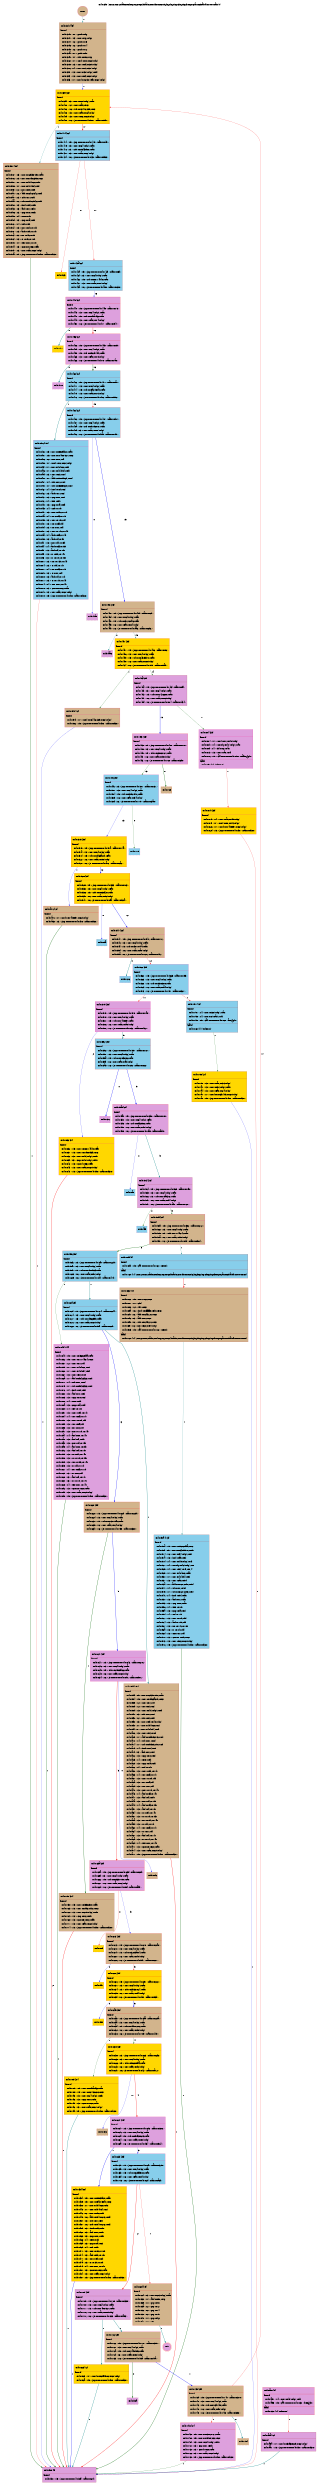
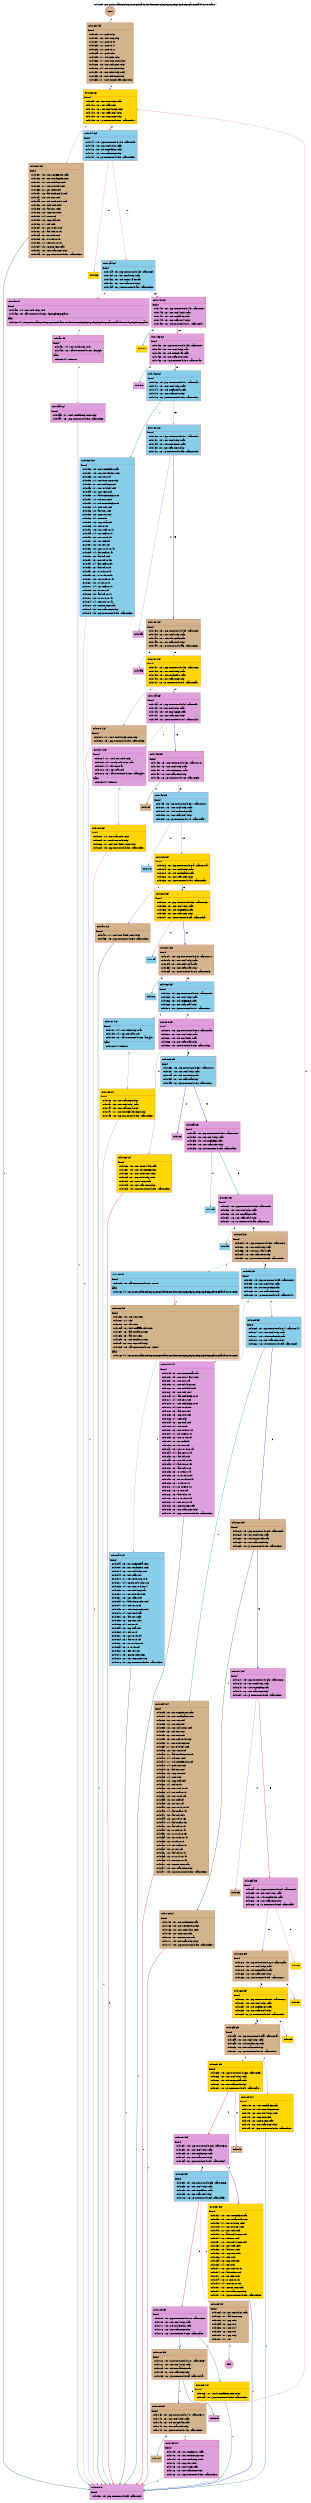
node "0x401a88 [9]": added
